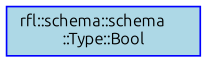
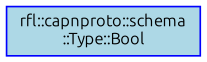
node "rfl::schema::schema ::Type::Bool": label "rfl::schema::schema ::Type::Bool" -> "rfl::capnproto::schema ::Type::Bool"
